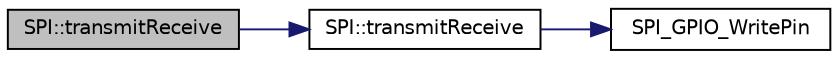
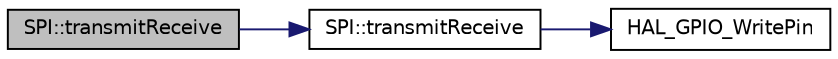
node "SPI_GPIO_WritePin": label "SPI_GPIO_WritePin" -> "HAL_GPIO_WritePin"
